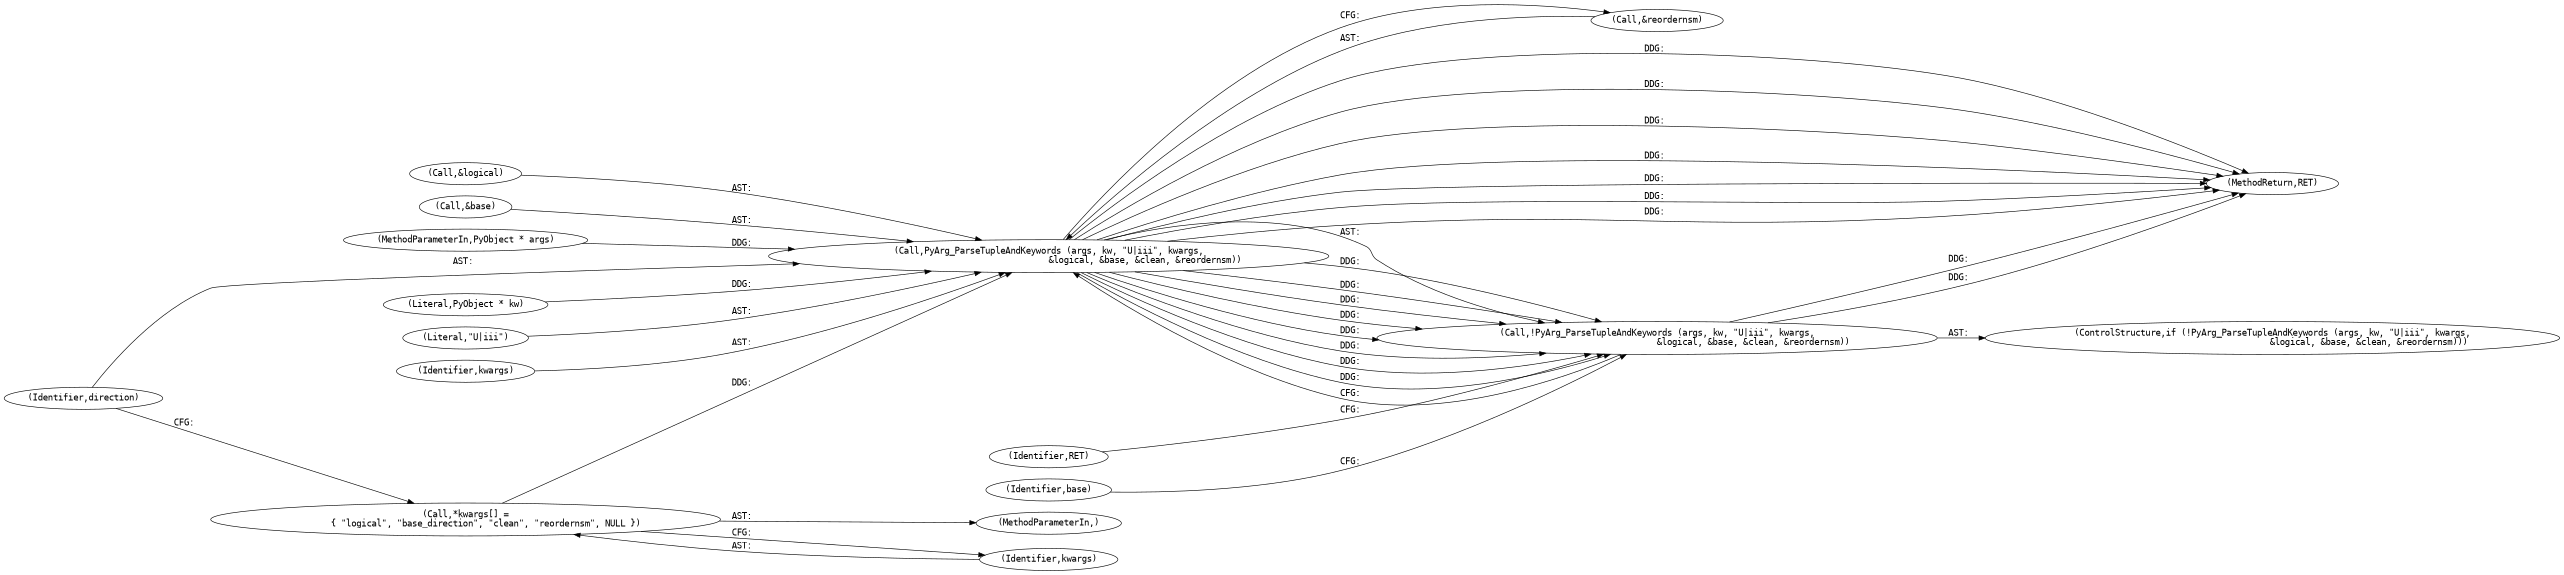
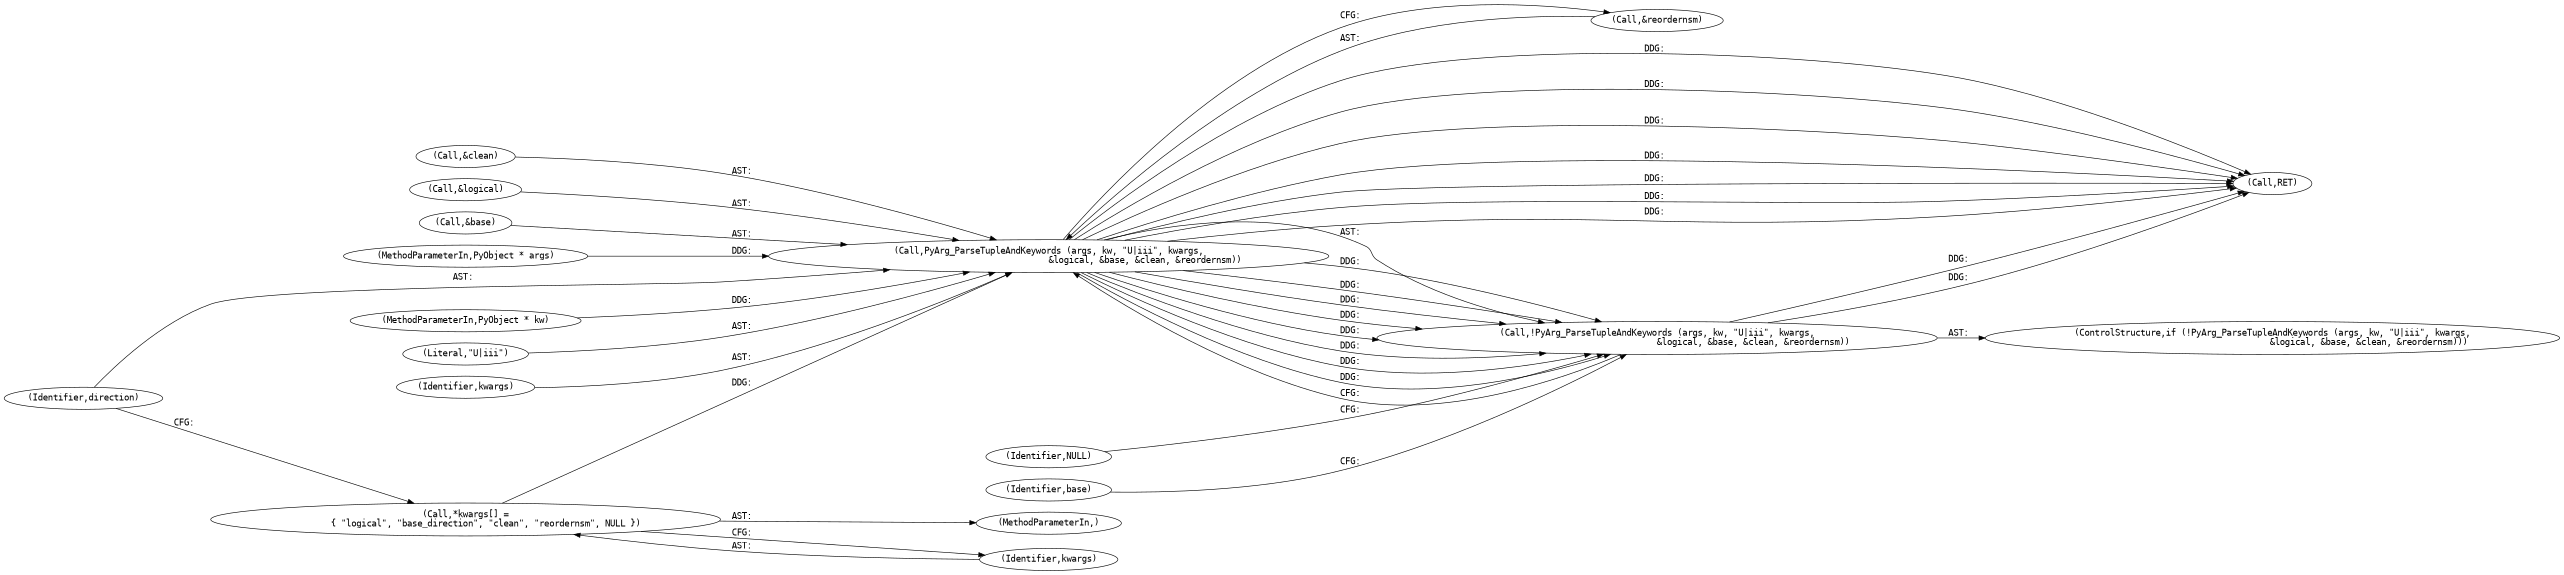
node "(Call,&clean)": added
node "(MethodReturn,RET)": label "(MethodReturn,RET)" -> "(Call,RET)"
node "(Literal,PyObject * kw)": label "(Literal,PyObject * kw)" -> "(MethodParameterIn,PyObject * kw)"
node "(Identifier,RET)": label "(Identifier,RET)" -> "(Identifier,NULL)"
